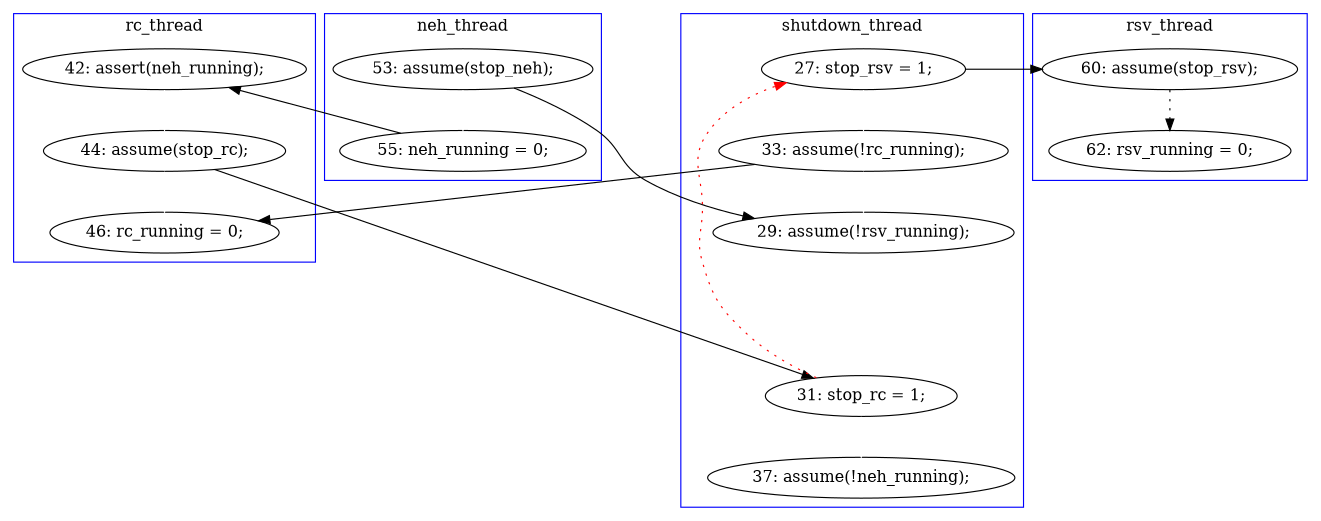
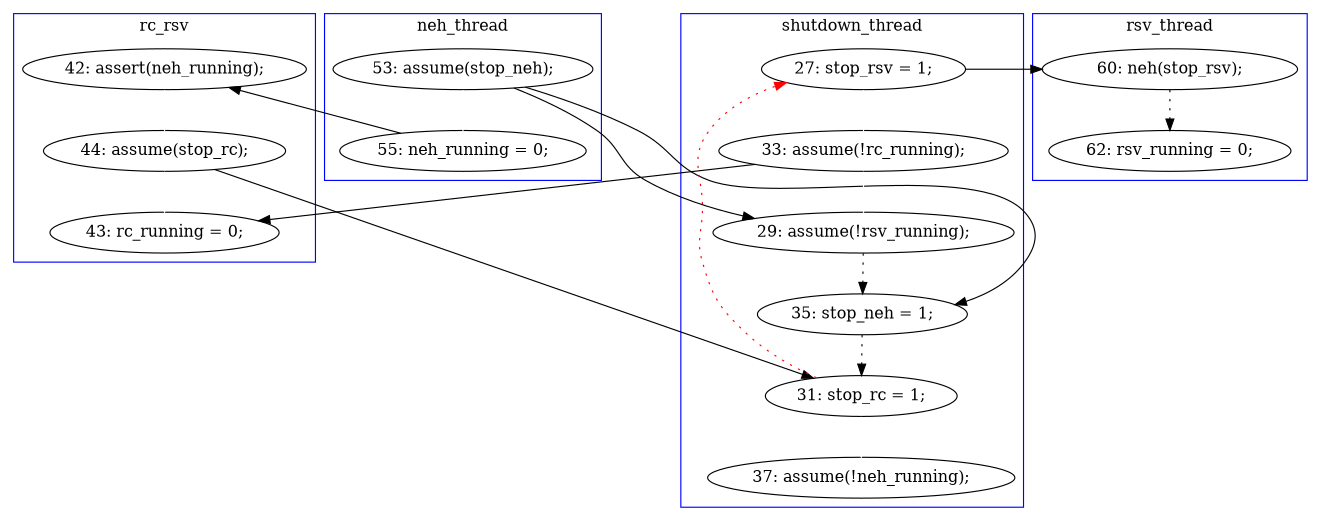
cluster "rc_thread": label "rc_thread" -> "rc_rsv"
node "60: assume(stop_rsv);": label "60: assume(stop_rsv);" -> "60: neh(stop_rsv);"
node "46: rc_running = 0;": label "46: rc_running = 0;" -> "43: rc_running = 0;"
node "35: stop_neh = 1;": added
